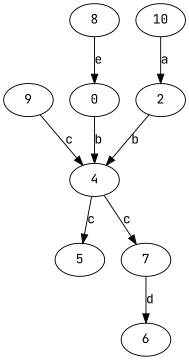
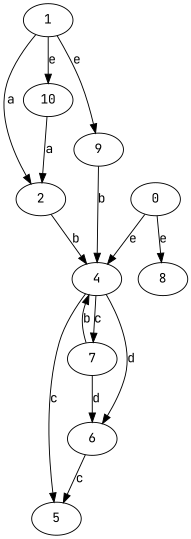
node "1": added
edge "8" -> "0": reversed
edge "9" -> "4": label "c" -> "b"
edge "0" -> "4": label "b" -> "e"
edge "7" -> "4": added, label "b"
edge "4" -> "6": added, label "d"
edge "6" -> "5": added, label "c"
